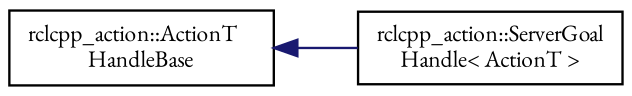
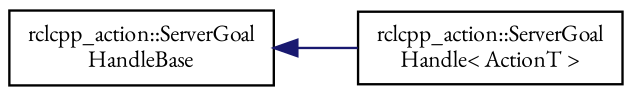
node "rclcpp_action::ActionT HandleBase": label "rclcpp_action::ActionT HandleBase" -> "rclcpp_action::ServerGoal HandleBase"
